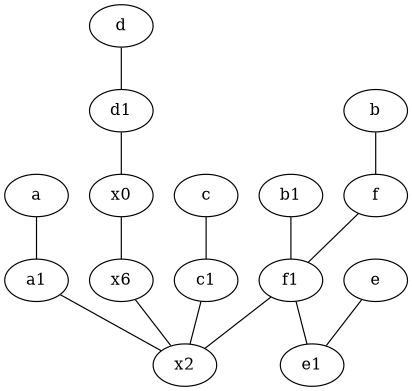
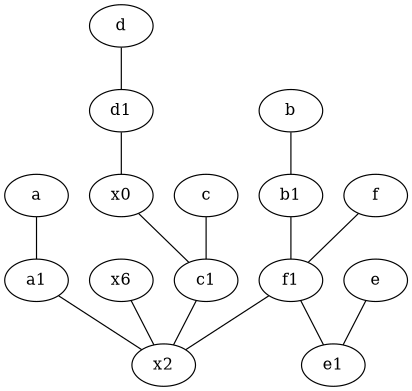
edge "b" -- "f": now "b" -- "b1"
edge "x0" -- "x6": now "x0" -- "c1"
